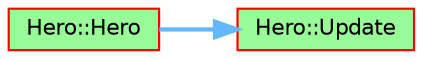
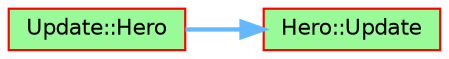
node "Hero::Hero": label "Hero::Hero" -> "Update::Hero"
